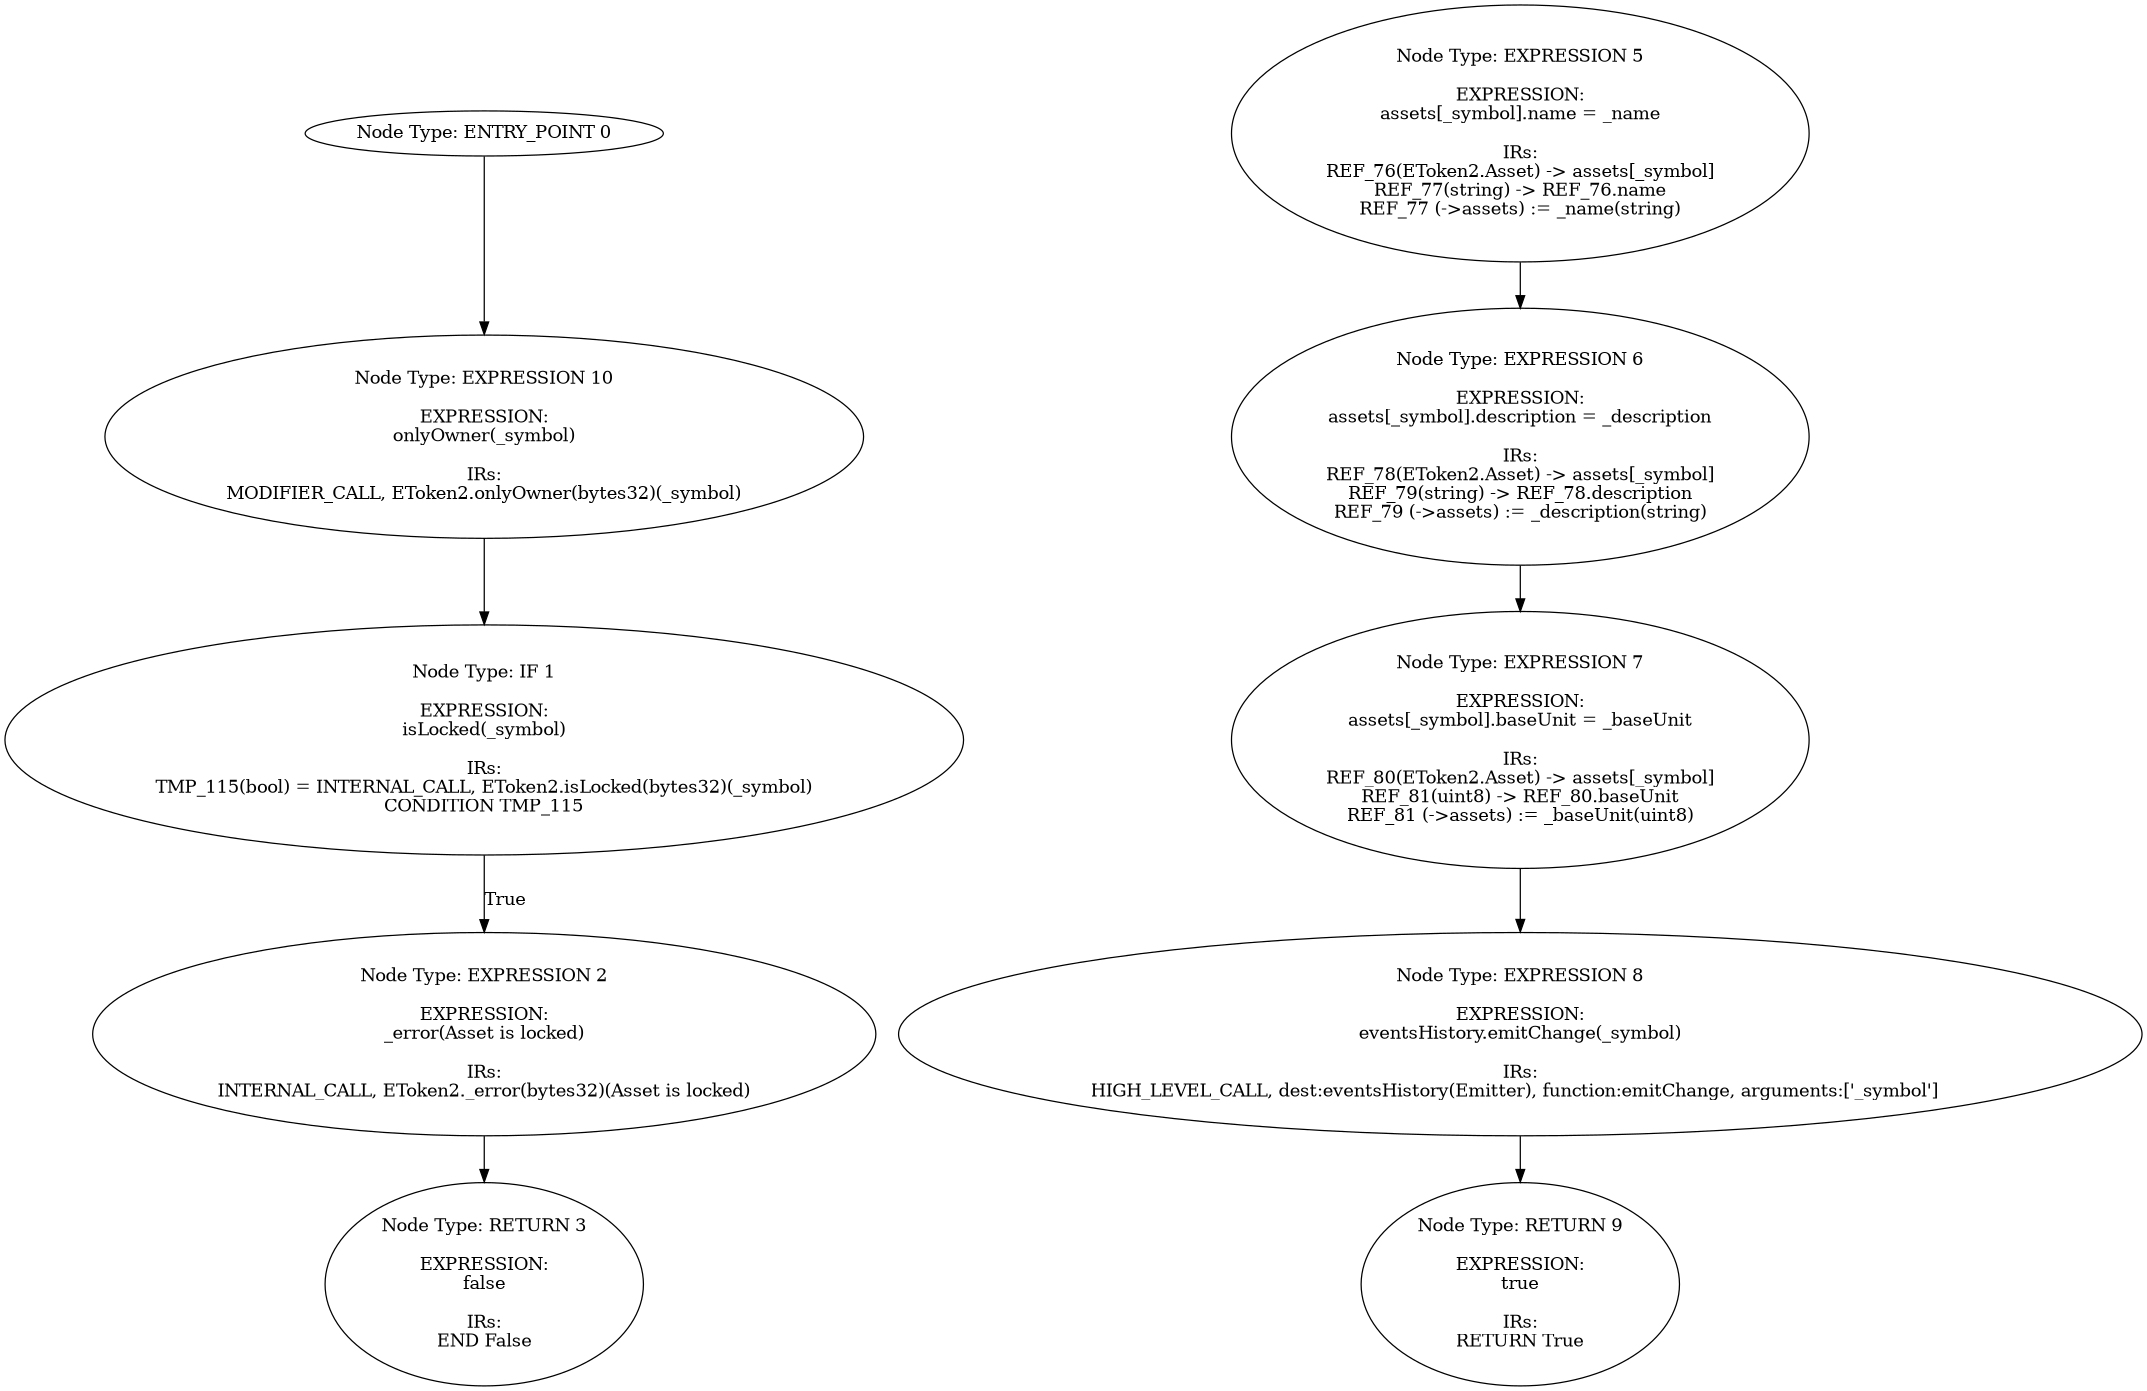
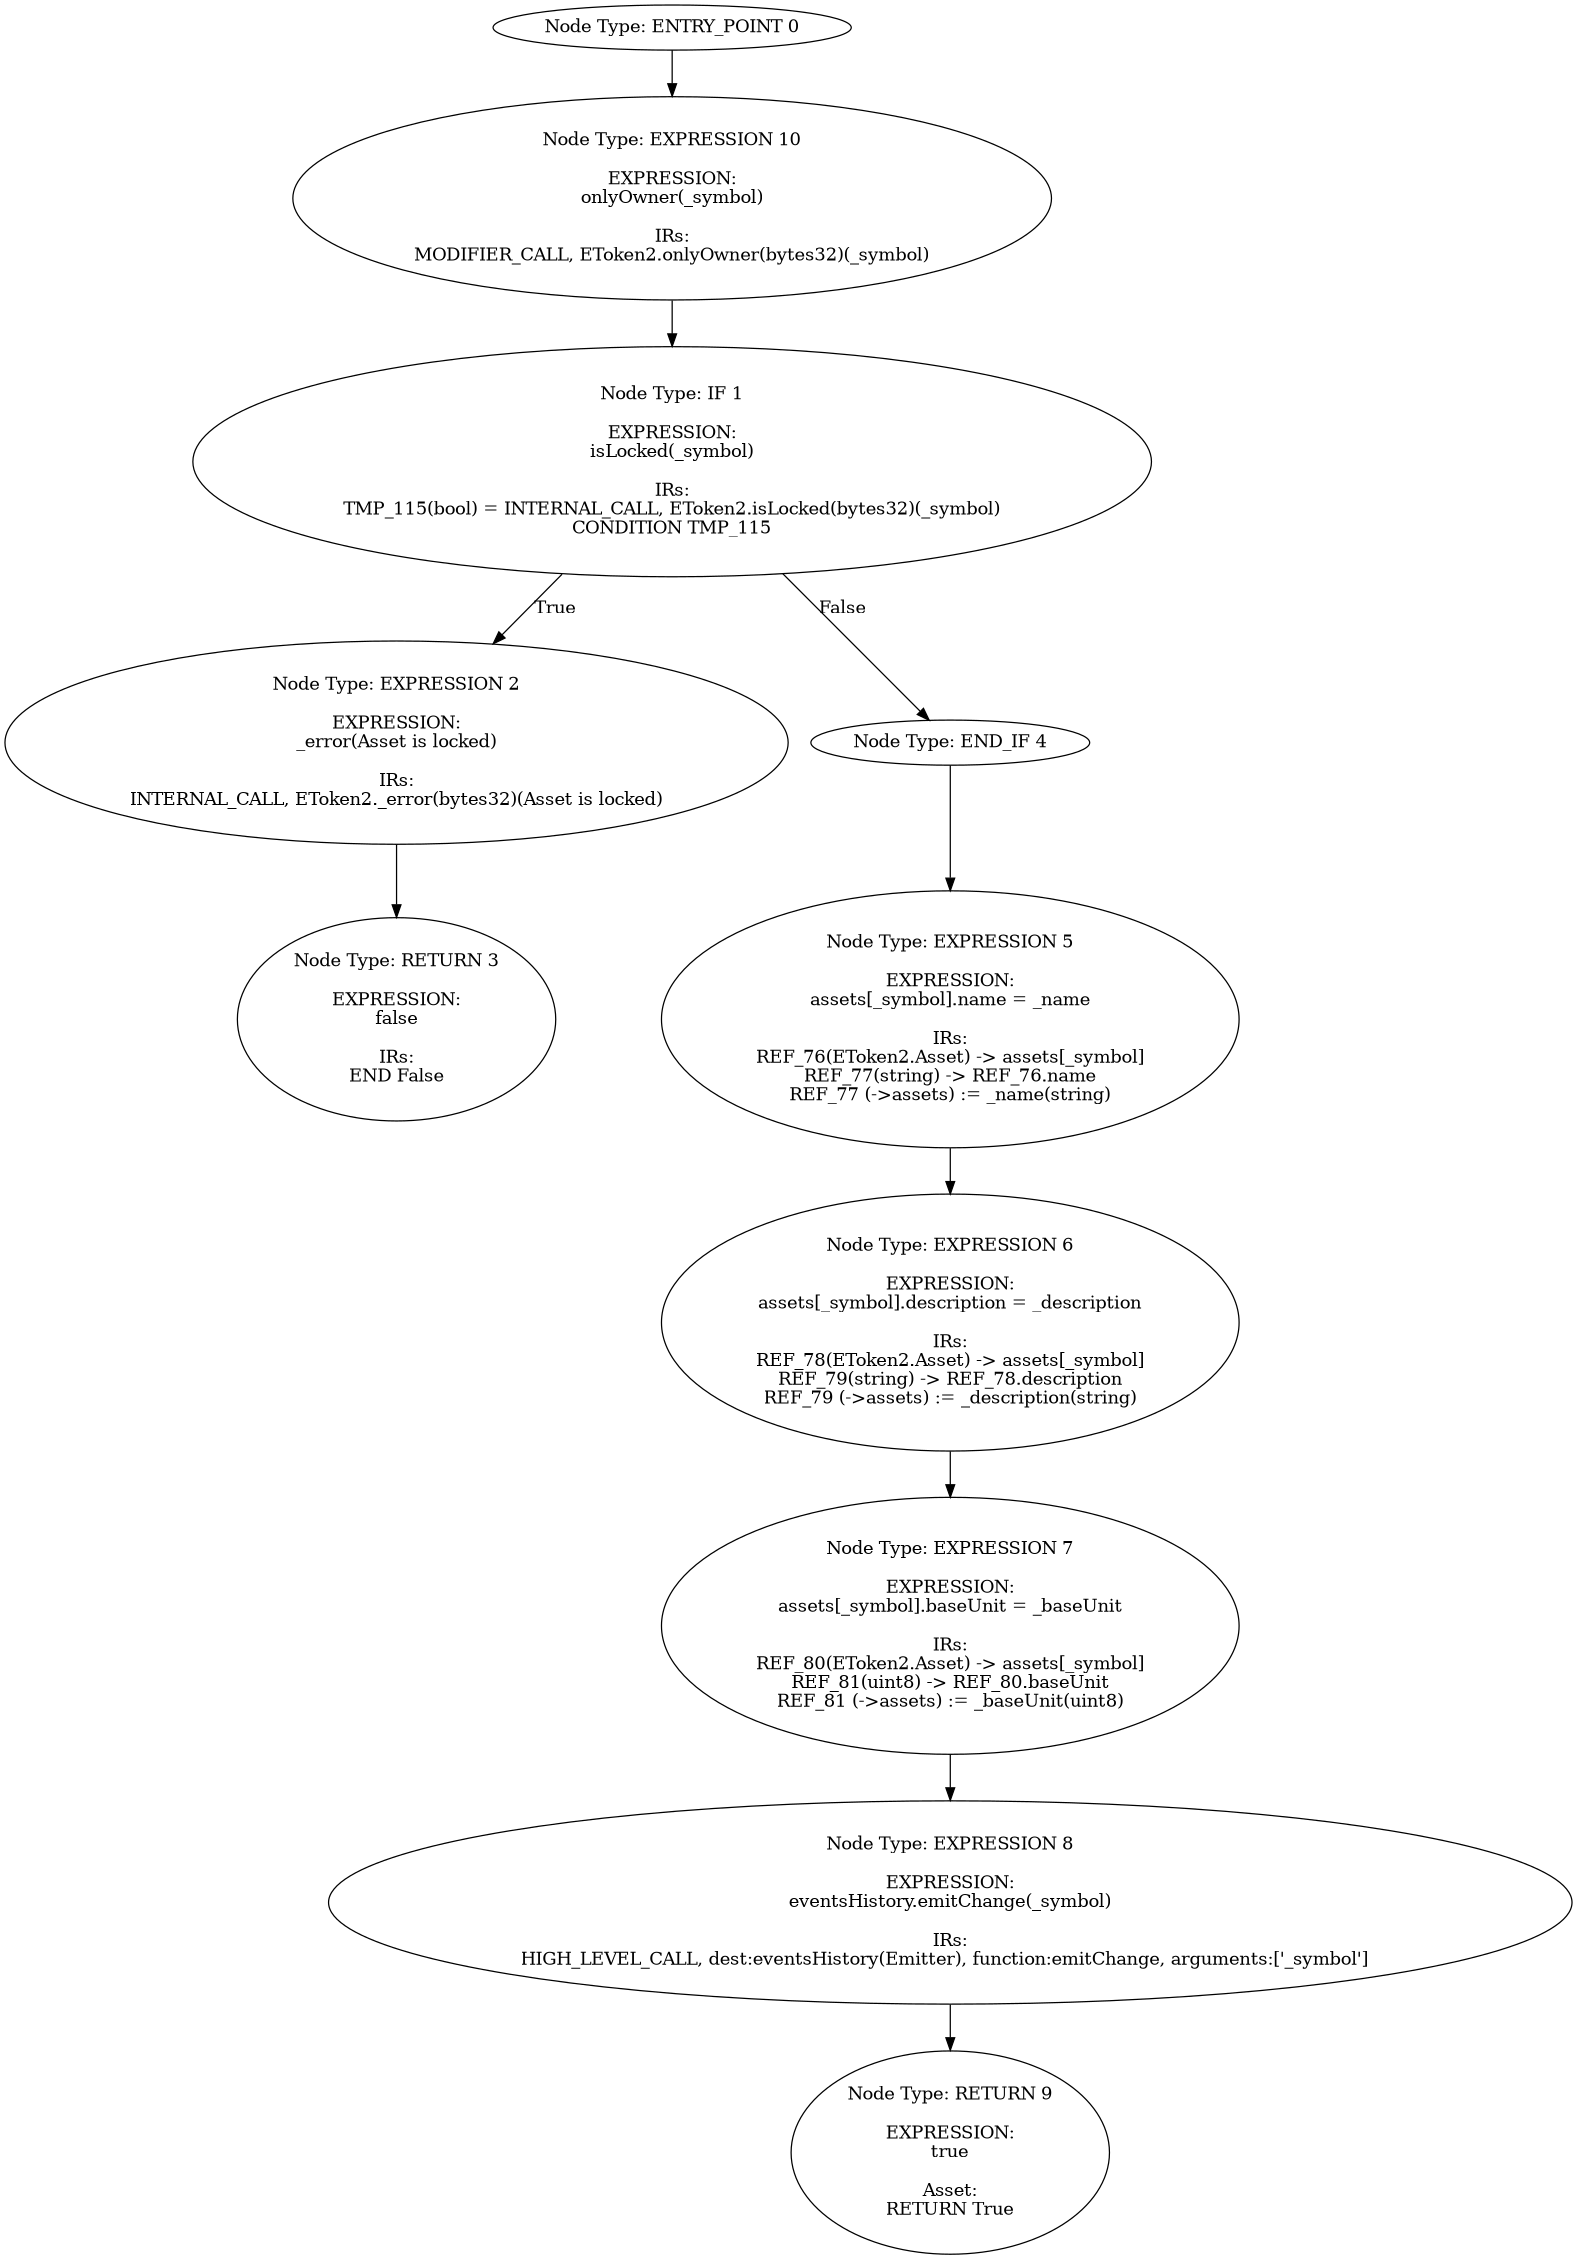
node "Node Type: END_IF 4": added
node "Node Type: RETURN 9 EXPRESSION: true IRs: RETURN True": label "Node Type: RETURN 9 EXPRESSION: true IRs: RETURN True" -> "Node Type: RETURN 9 EXPRESSION: true Asset: RETURN True"
